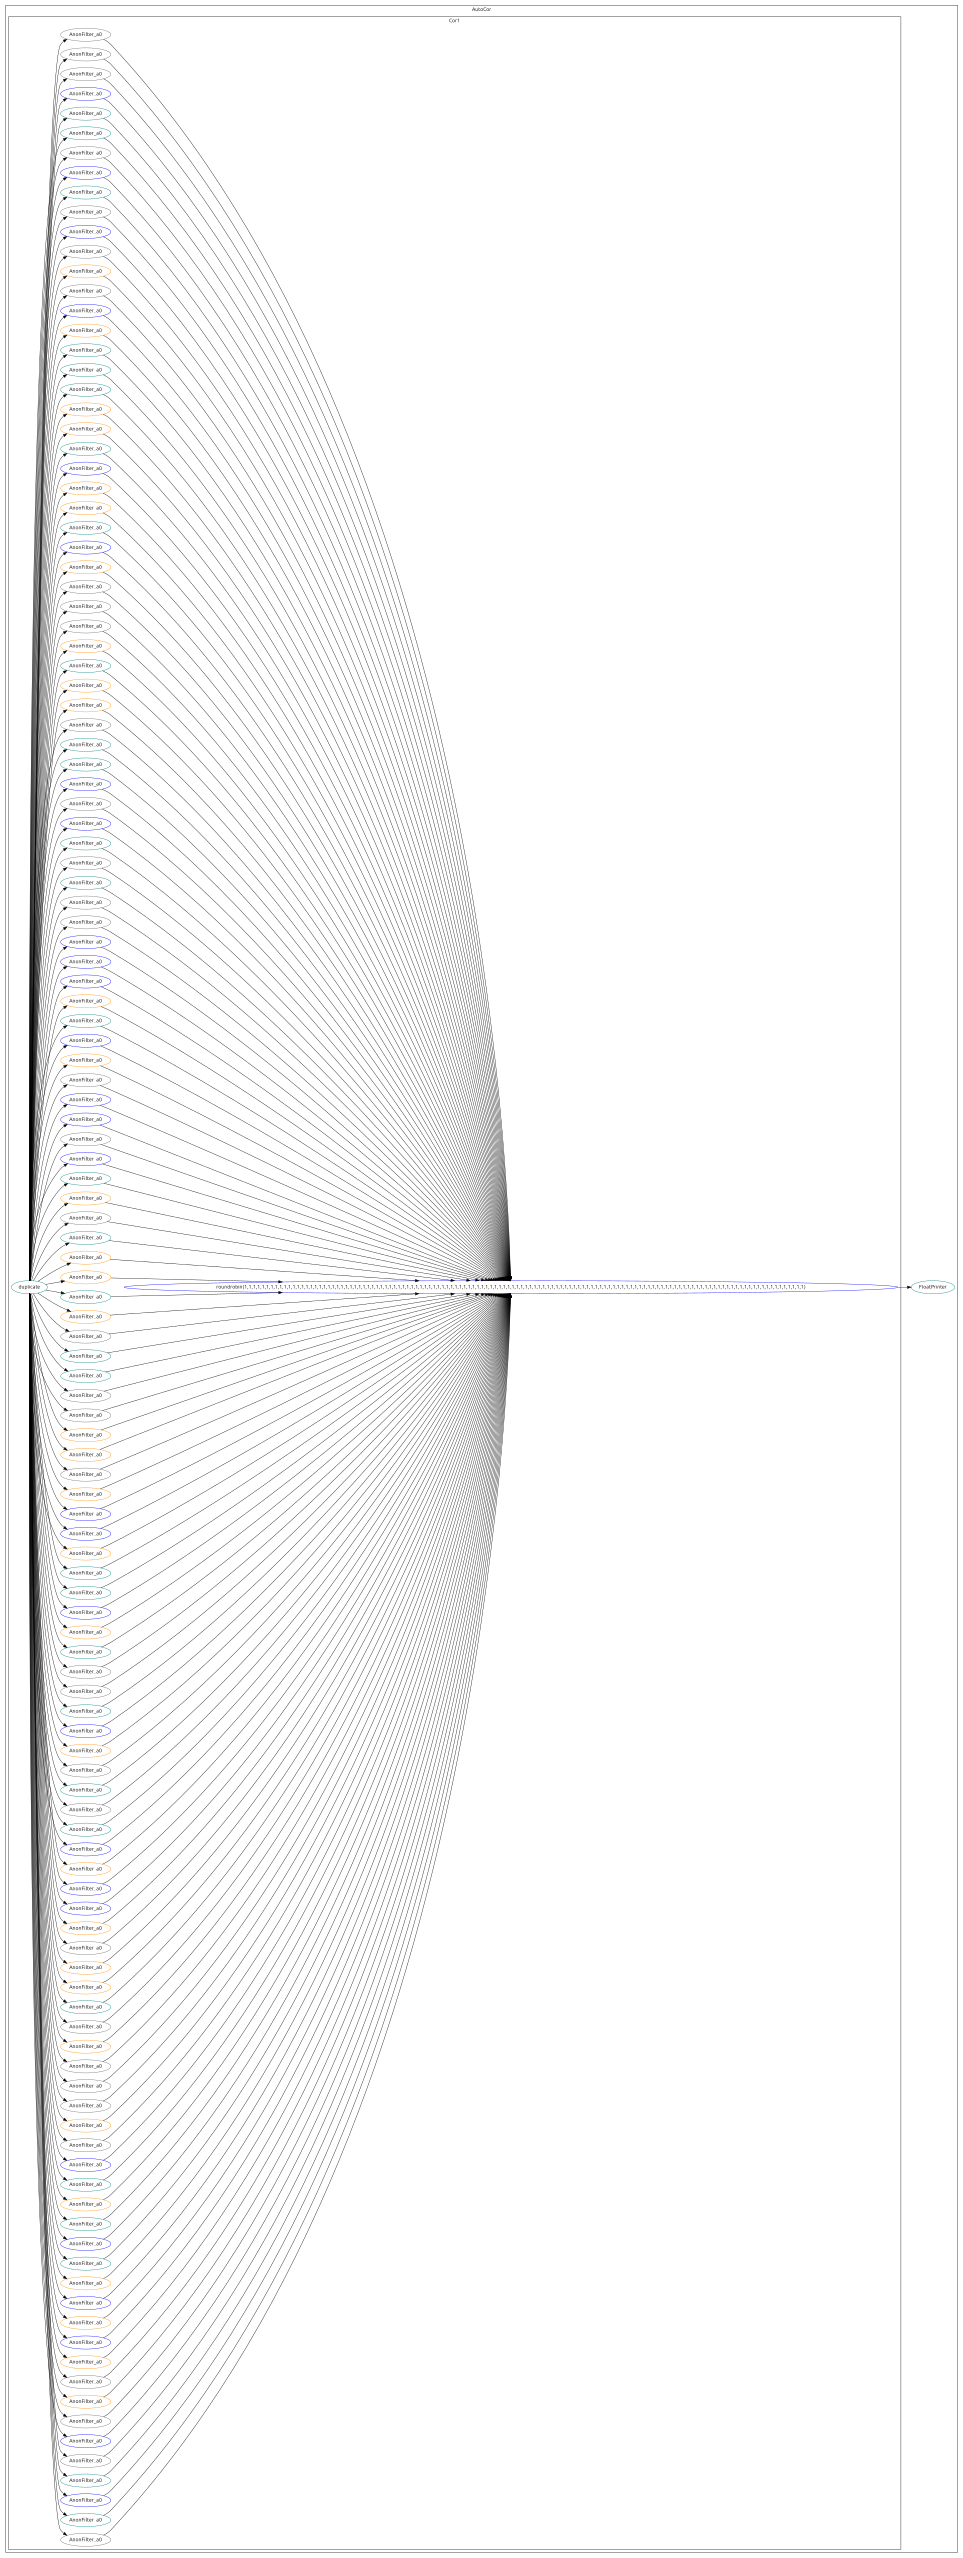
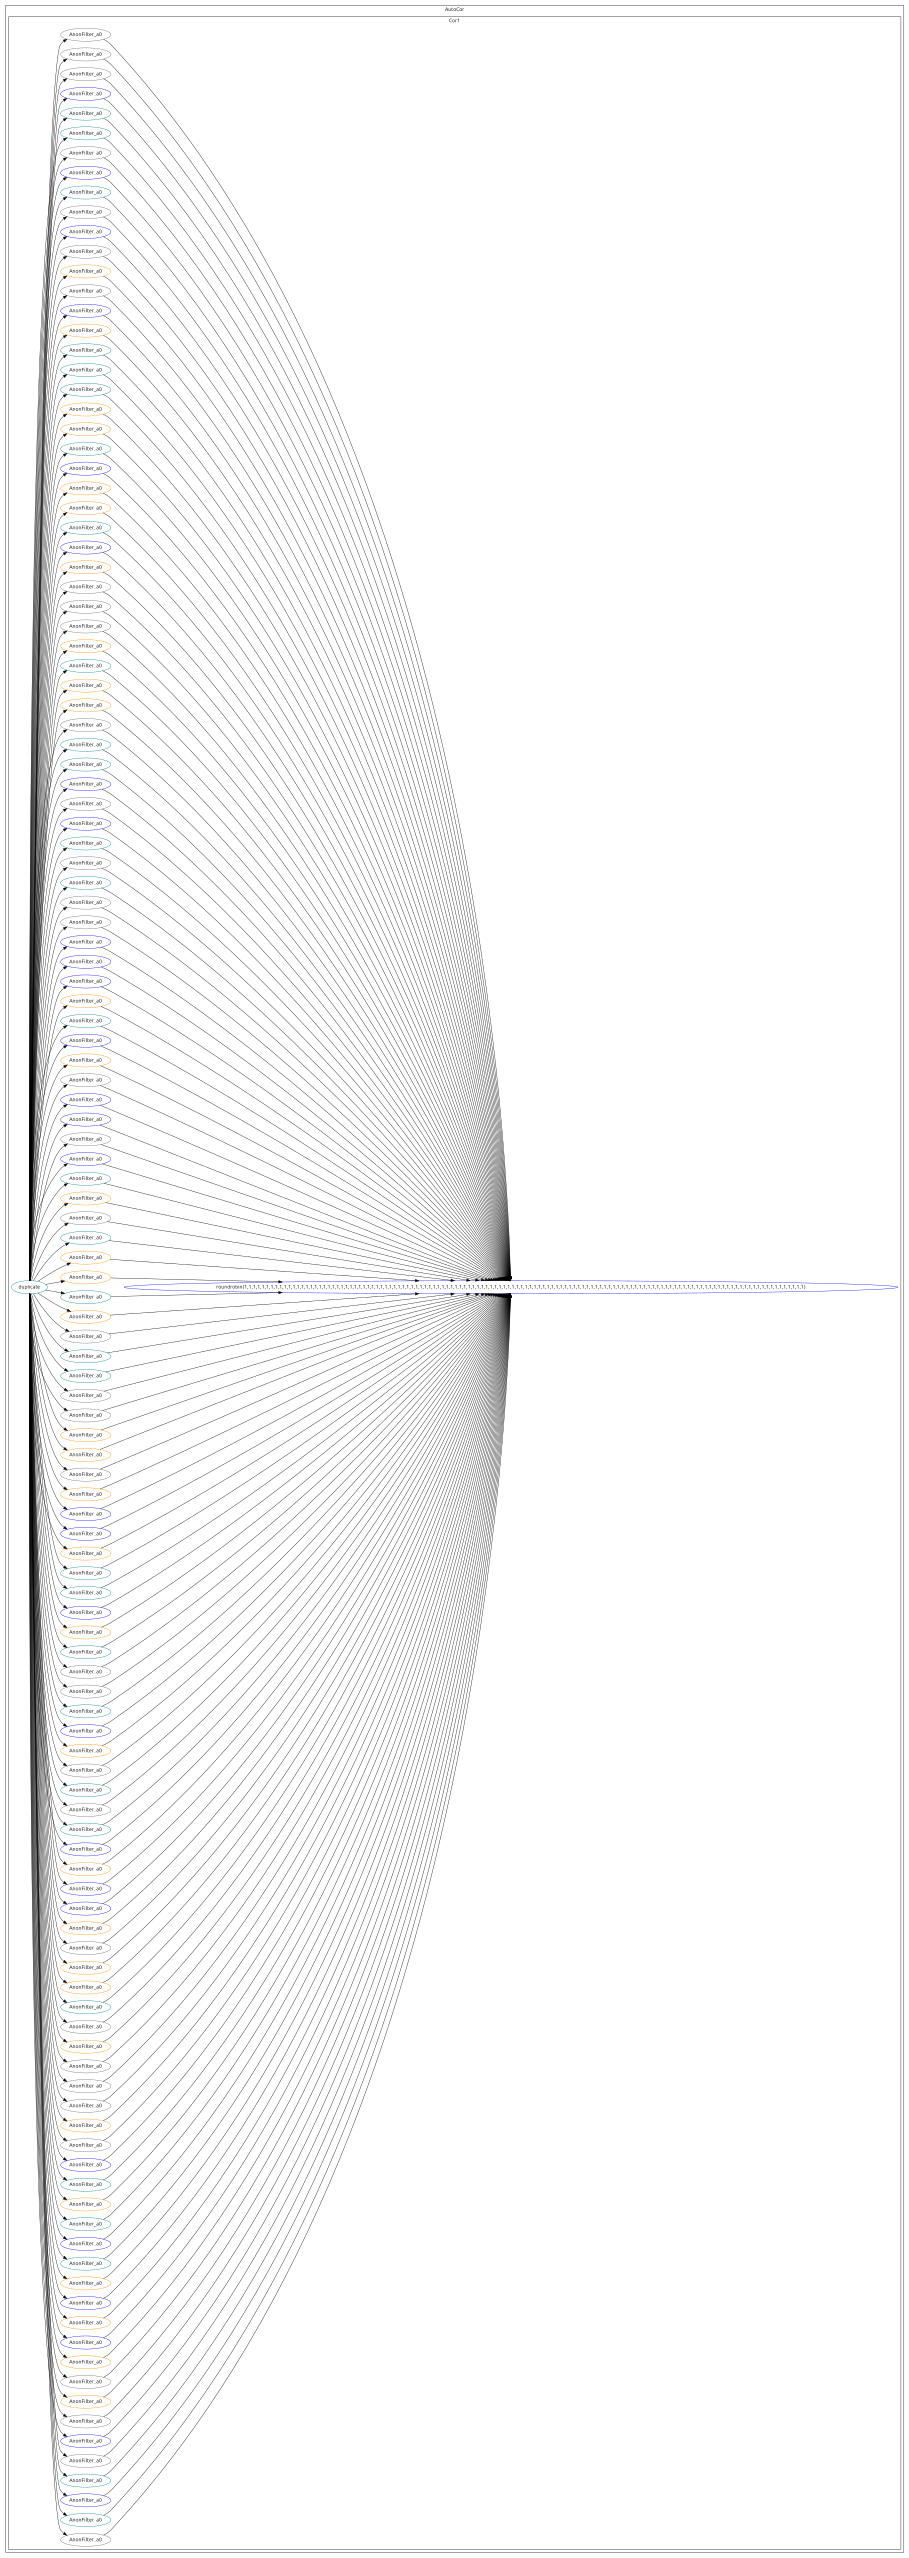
node "FloatPrinter": removed
